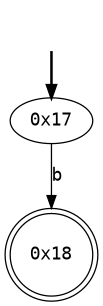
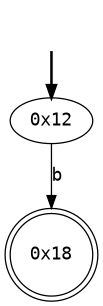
node "0x17": label "0x17" -> "0x12"
